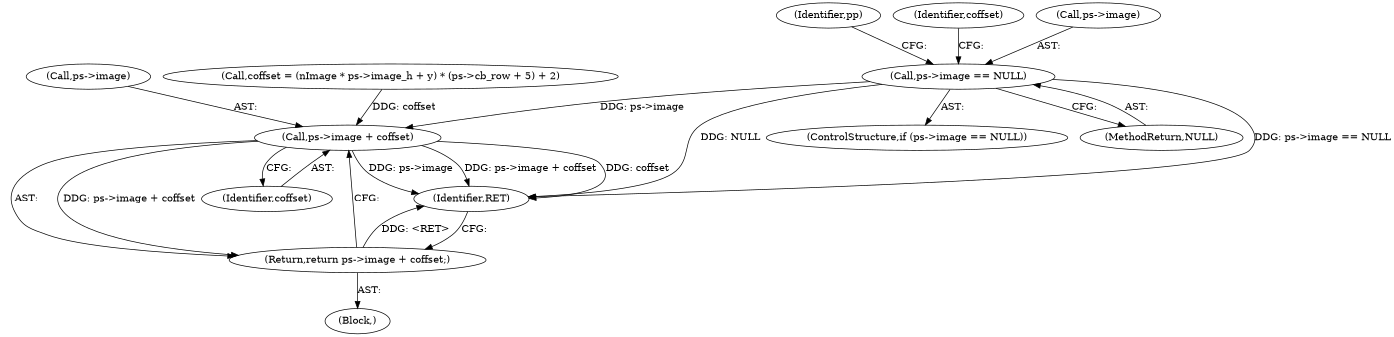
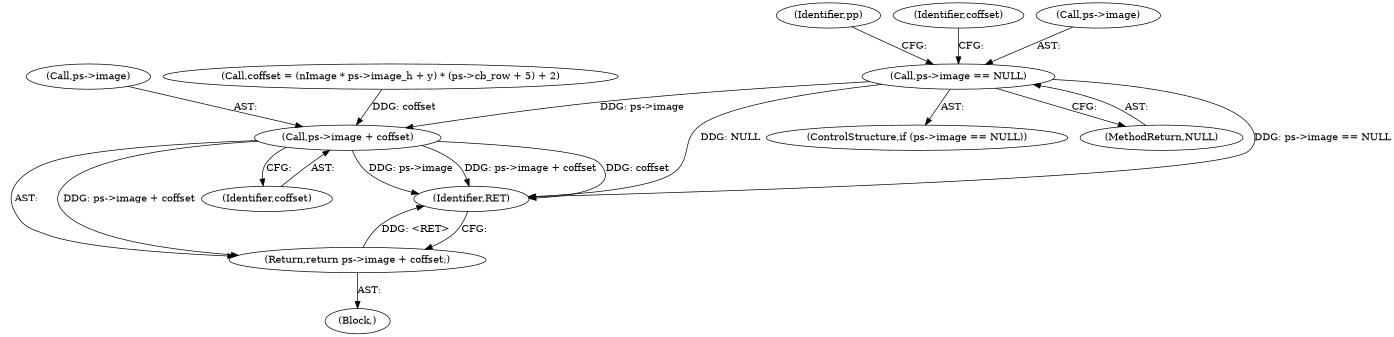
edge "(Return,return ps->image + coffset;)" -> "(Call,ps->image + coffset)": removed, label "CFG:"
